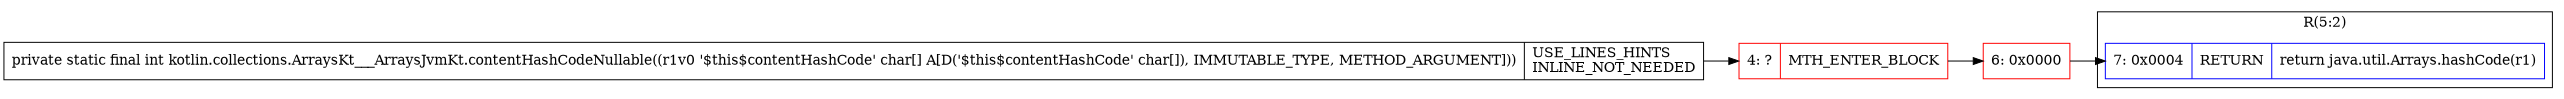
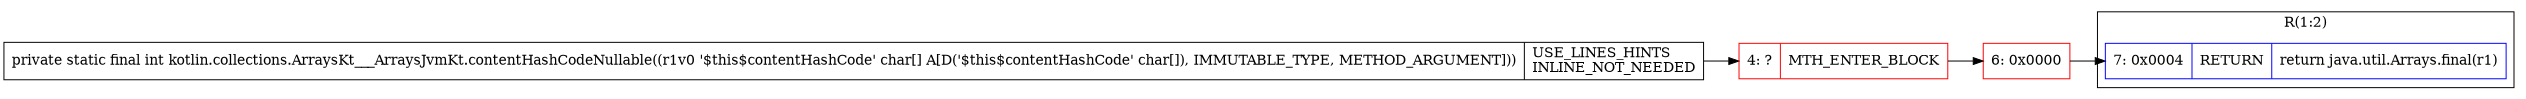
cluster "R(5:2)": label "R(5:2)" -> "R(1:2)"
node "7: 0x0004": text "return java.util.Arrays.hashCode(r1)" -> "return java.util.Arrays.final(r1)"
